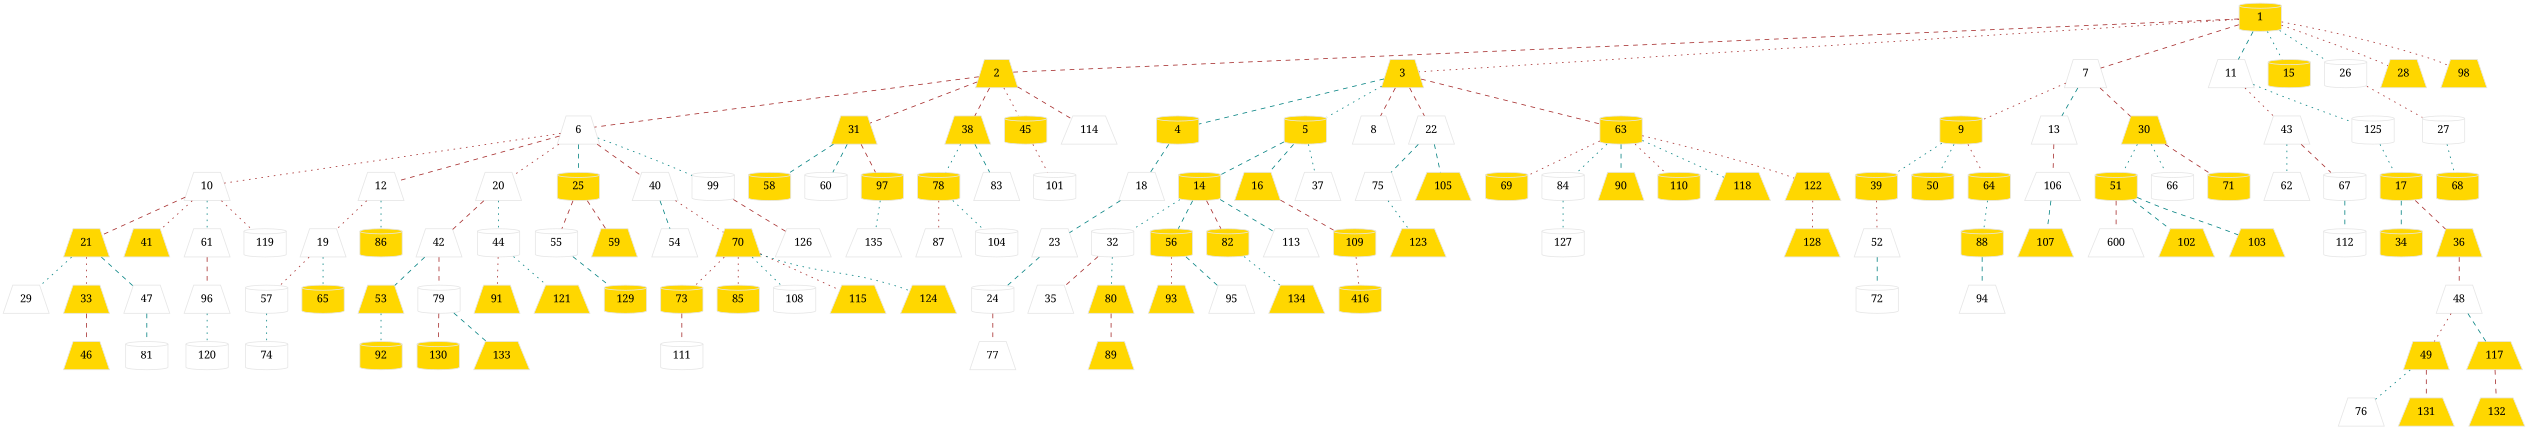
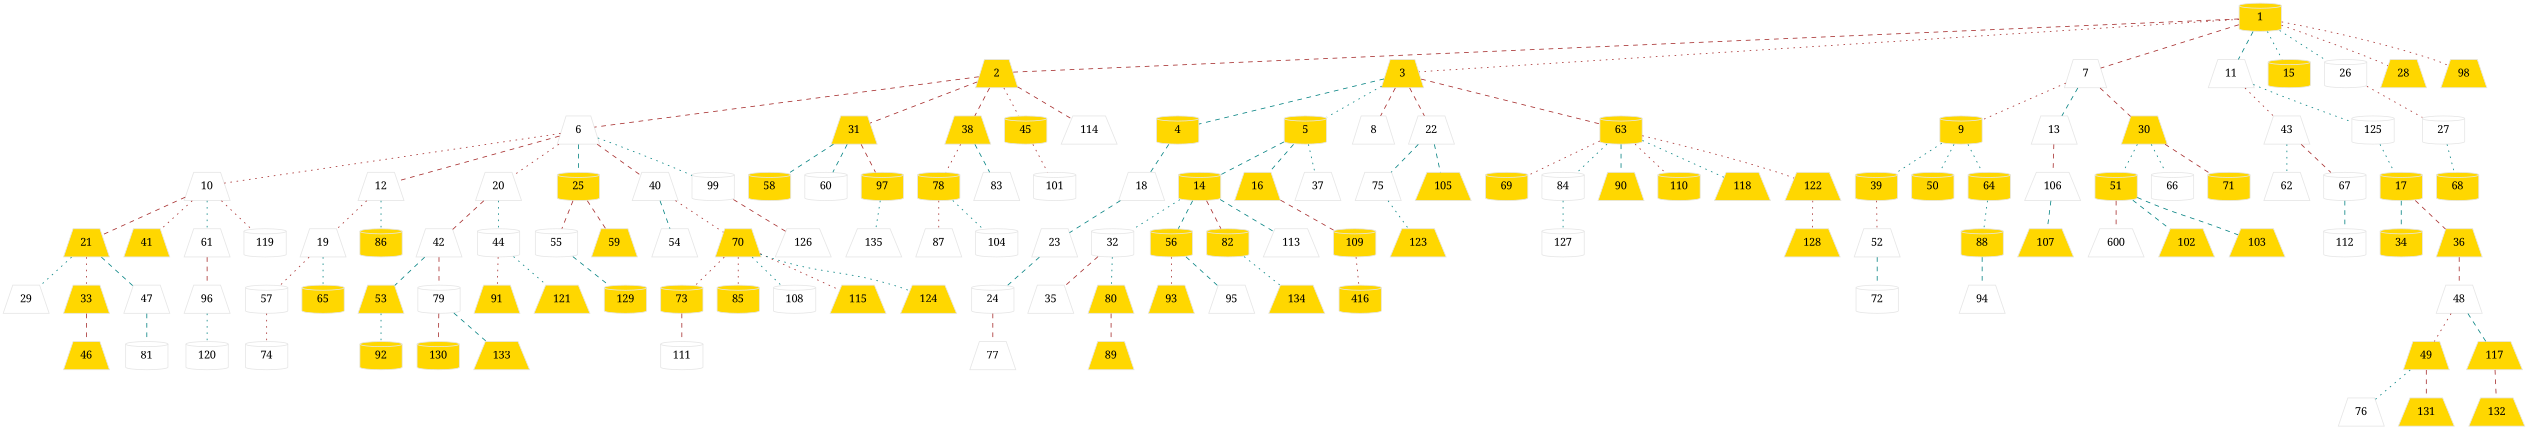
edge "38" -- "78": color teal -> brown
edge "9" -- "64": color brown -> teal
edge "57" -- "74": color teal -> brown
